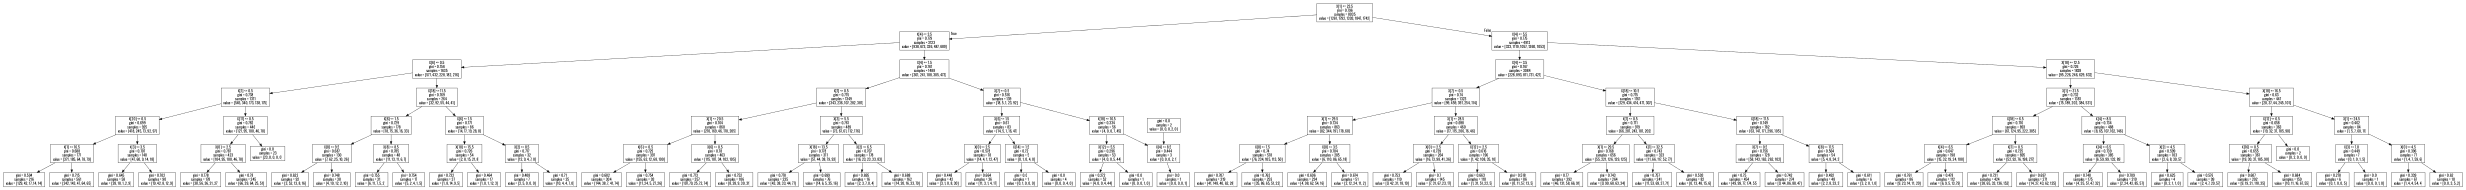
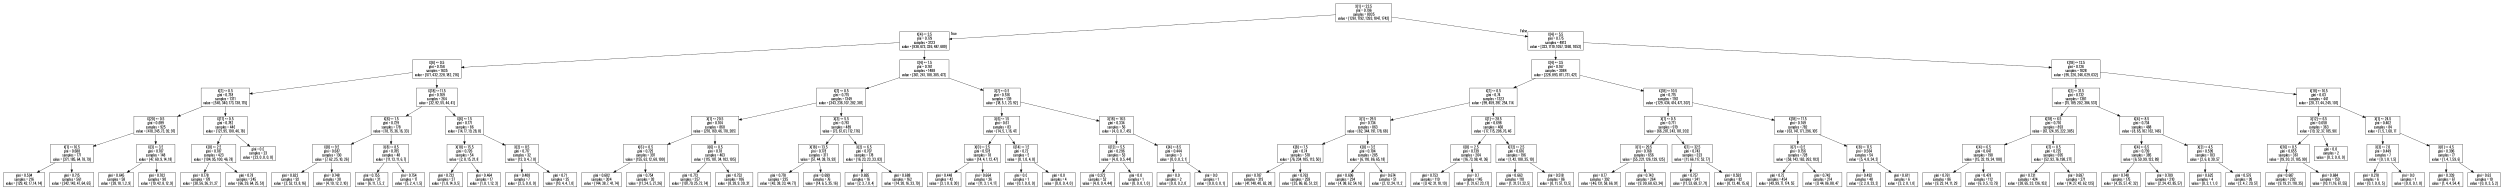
edge "gini = 0.0 samples = 2 value = [0, 0, 0, 2, 0]" -> "X[4] <= 8.5 gini = 0.444 samples = 3 value = [0, 0, 0, 2, 1]": reversed
